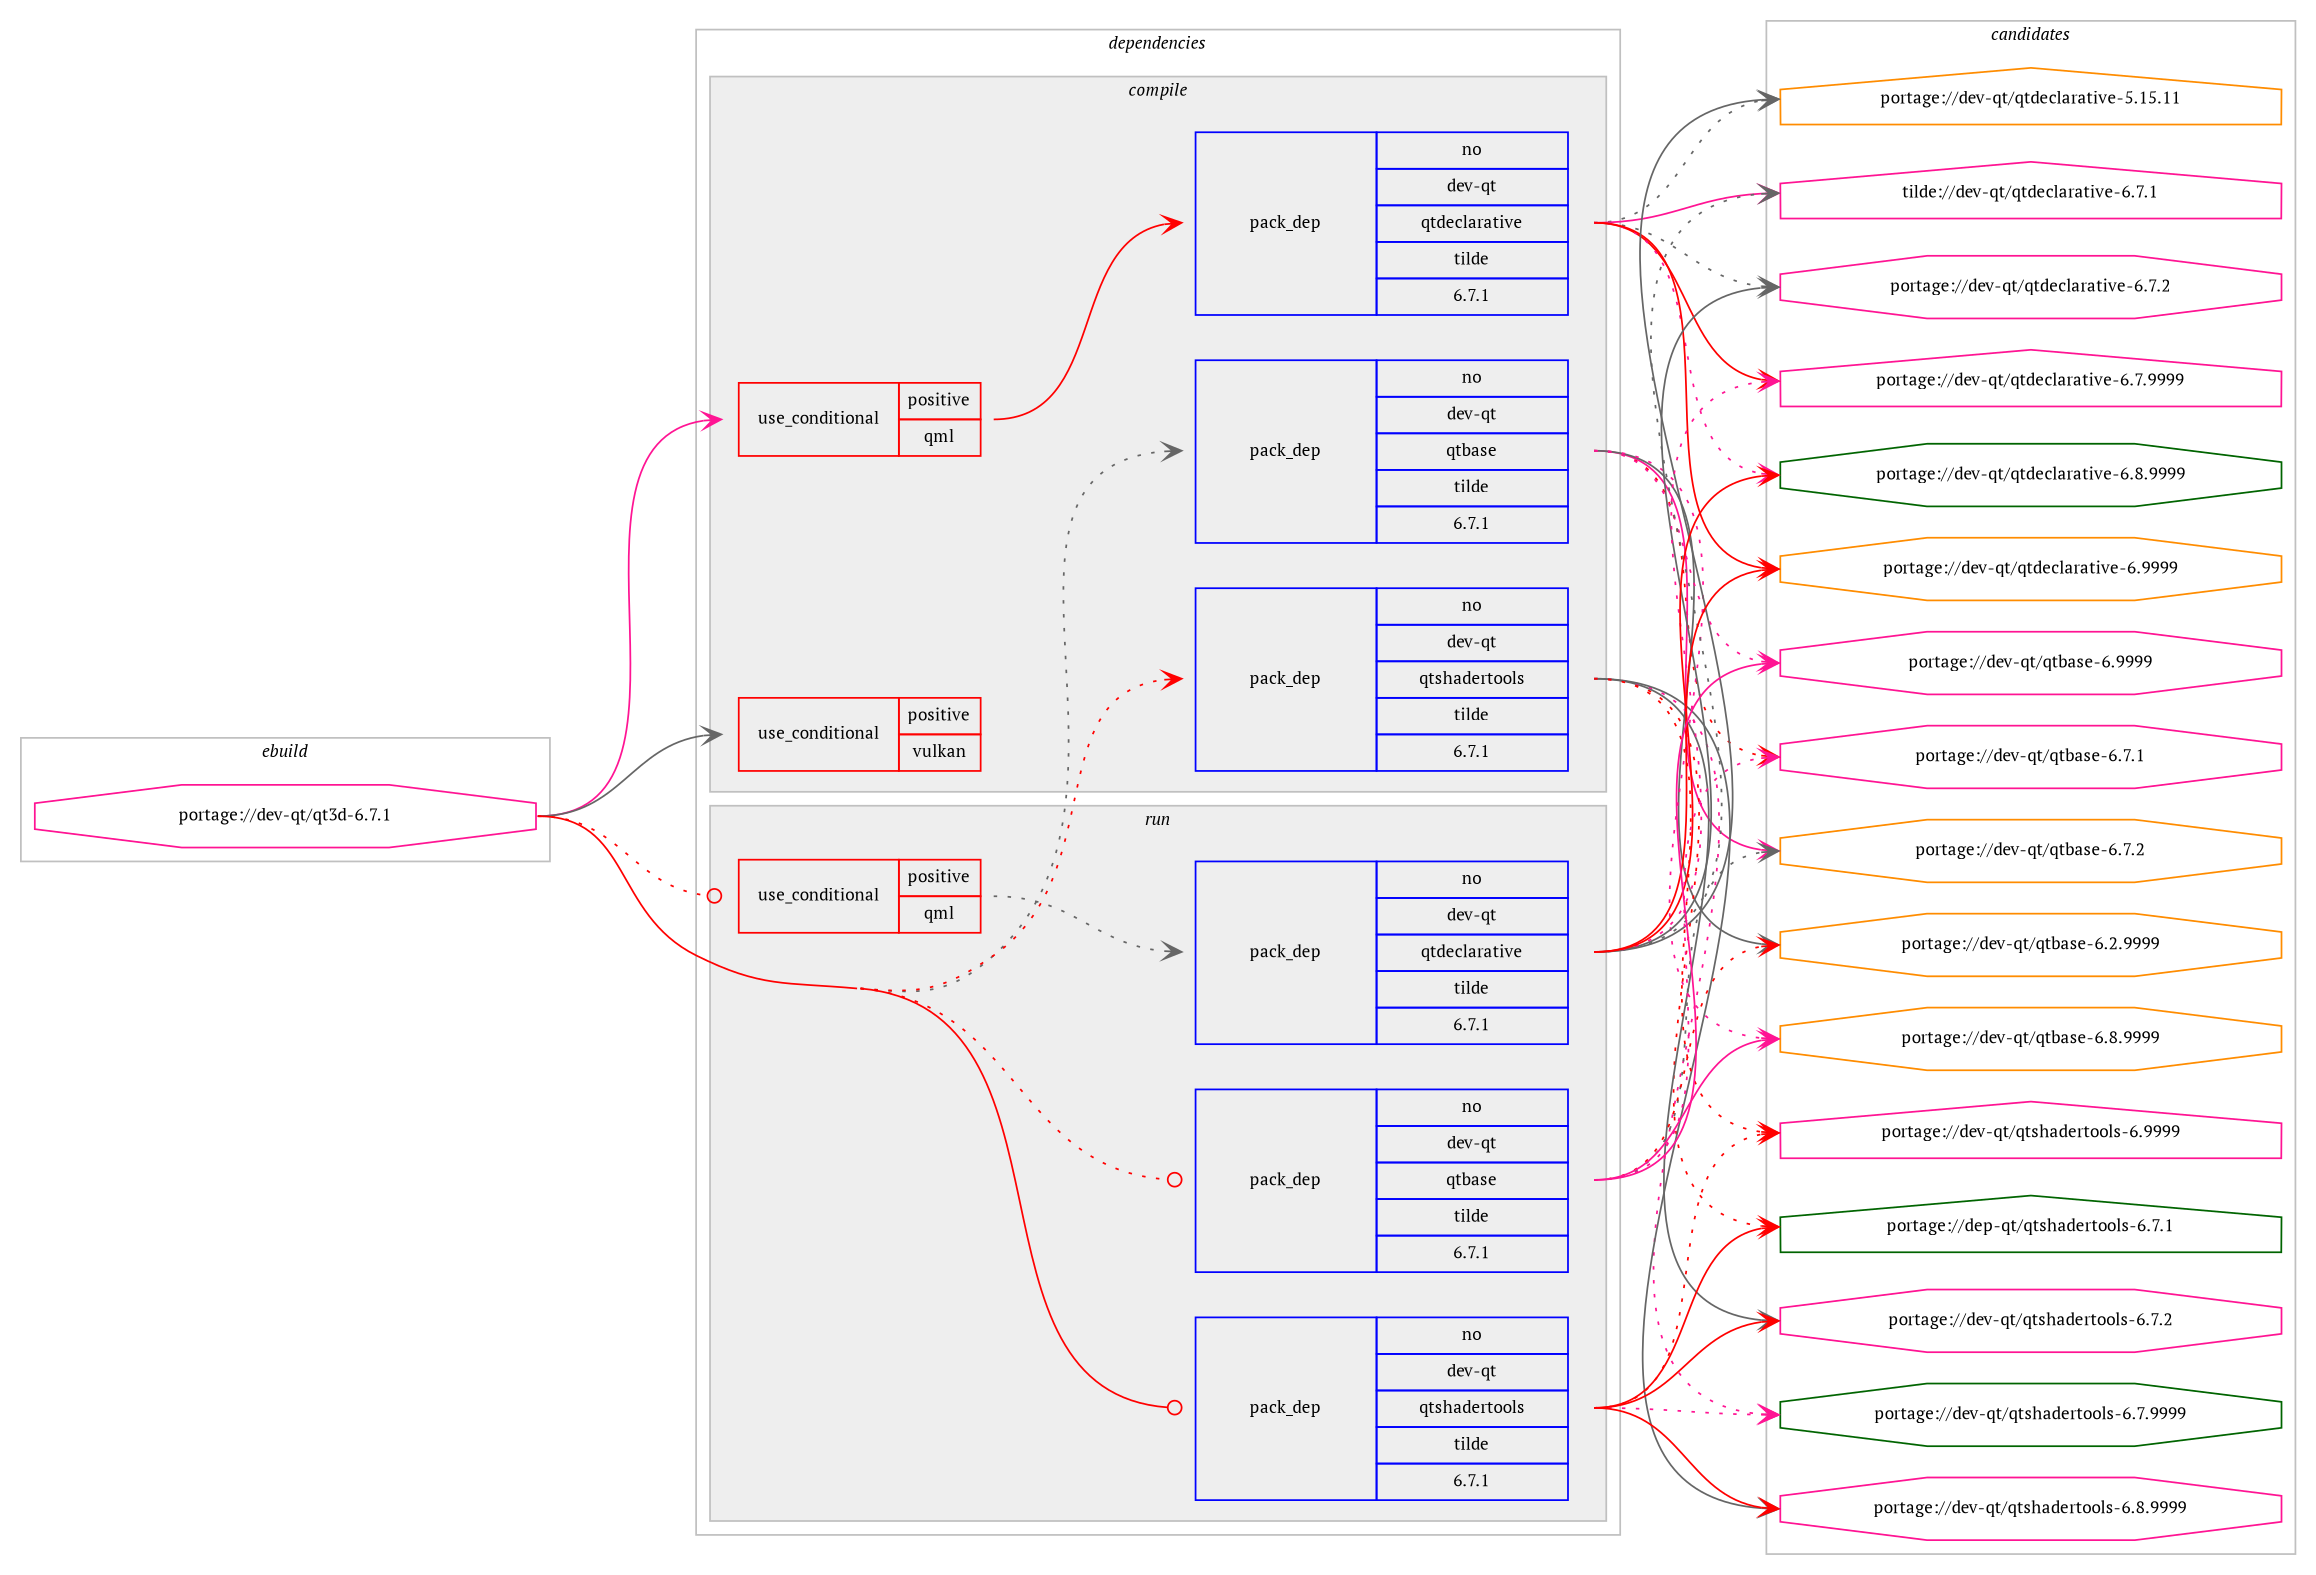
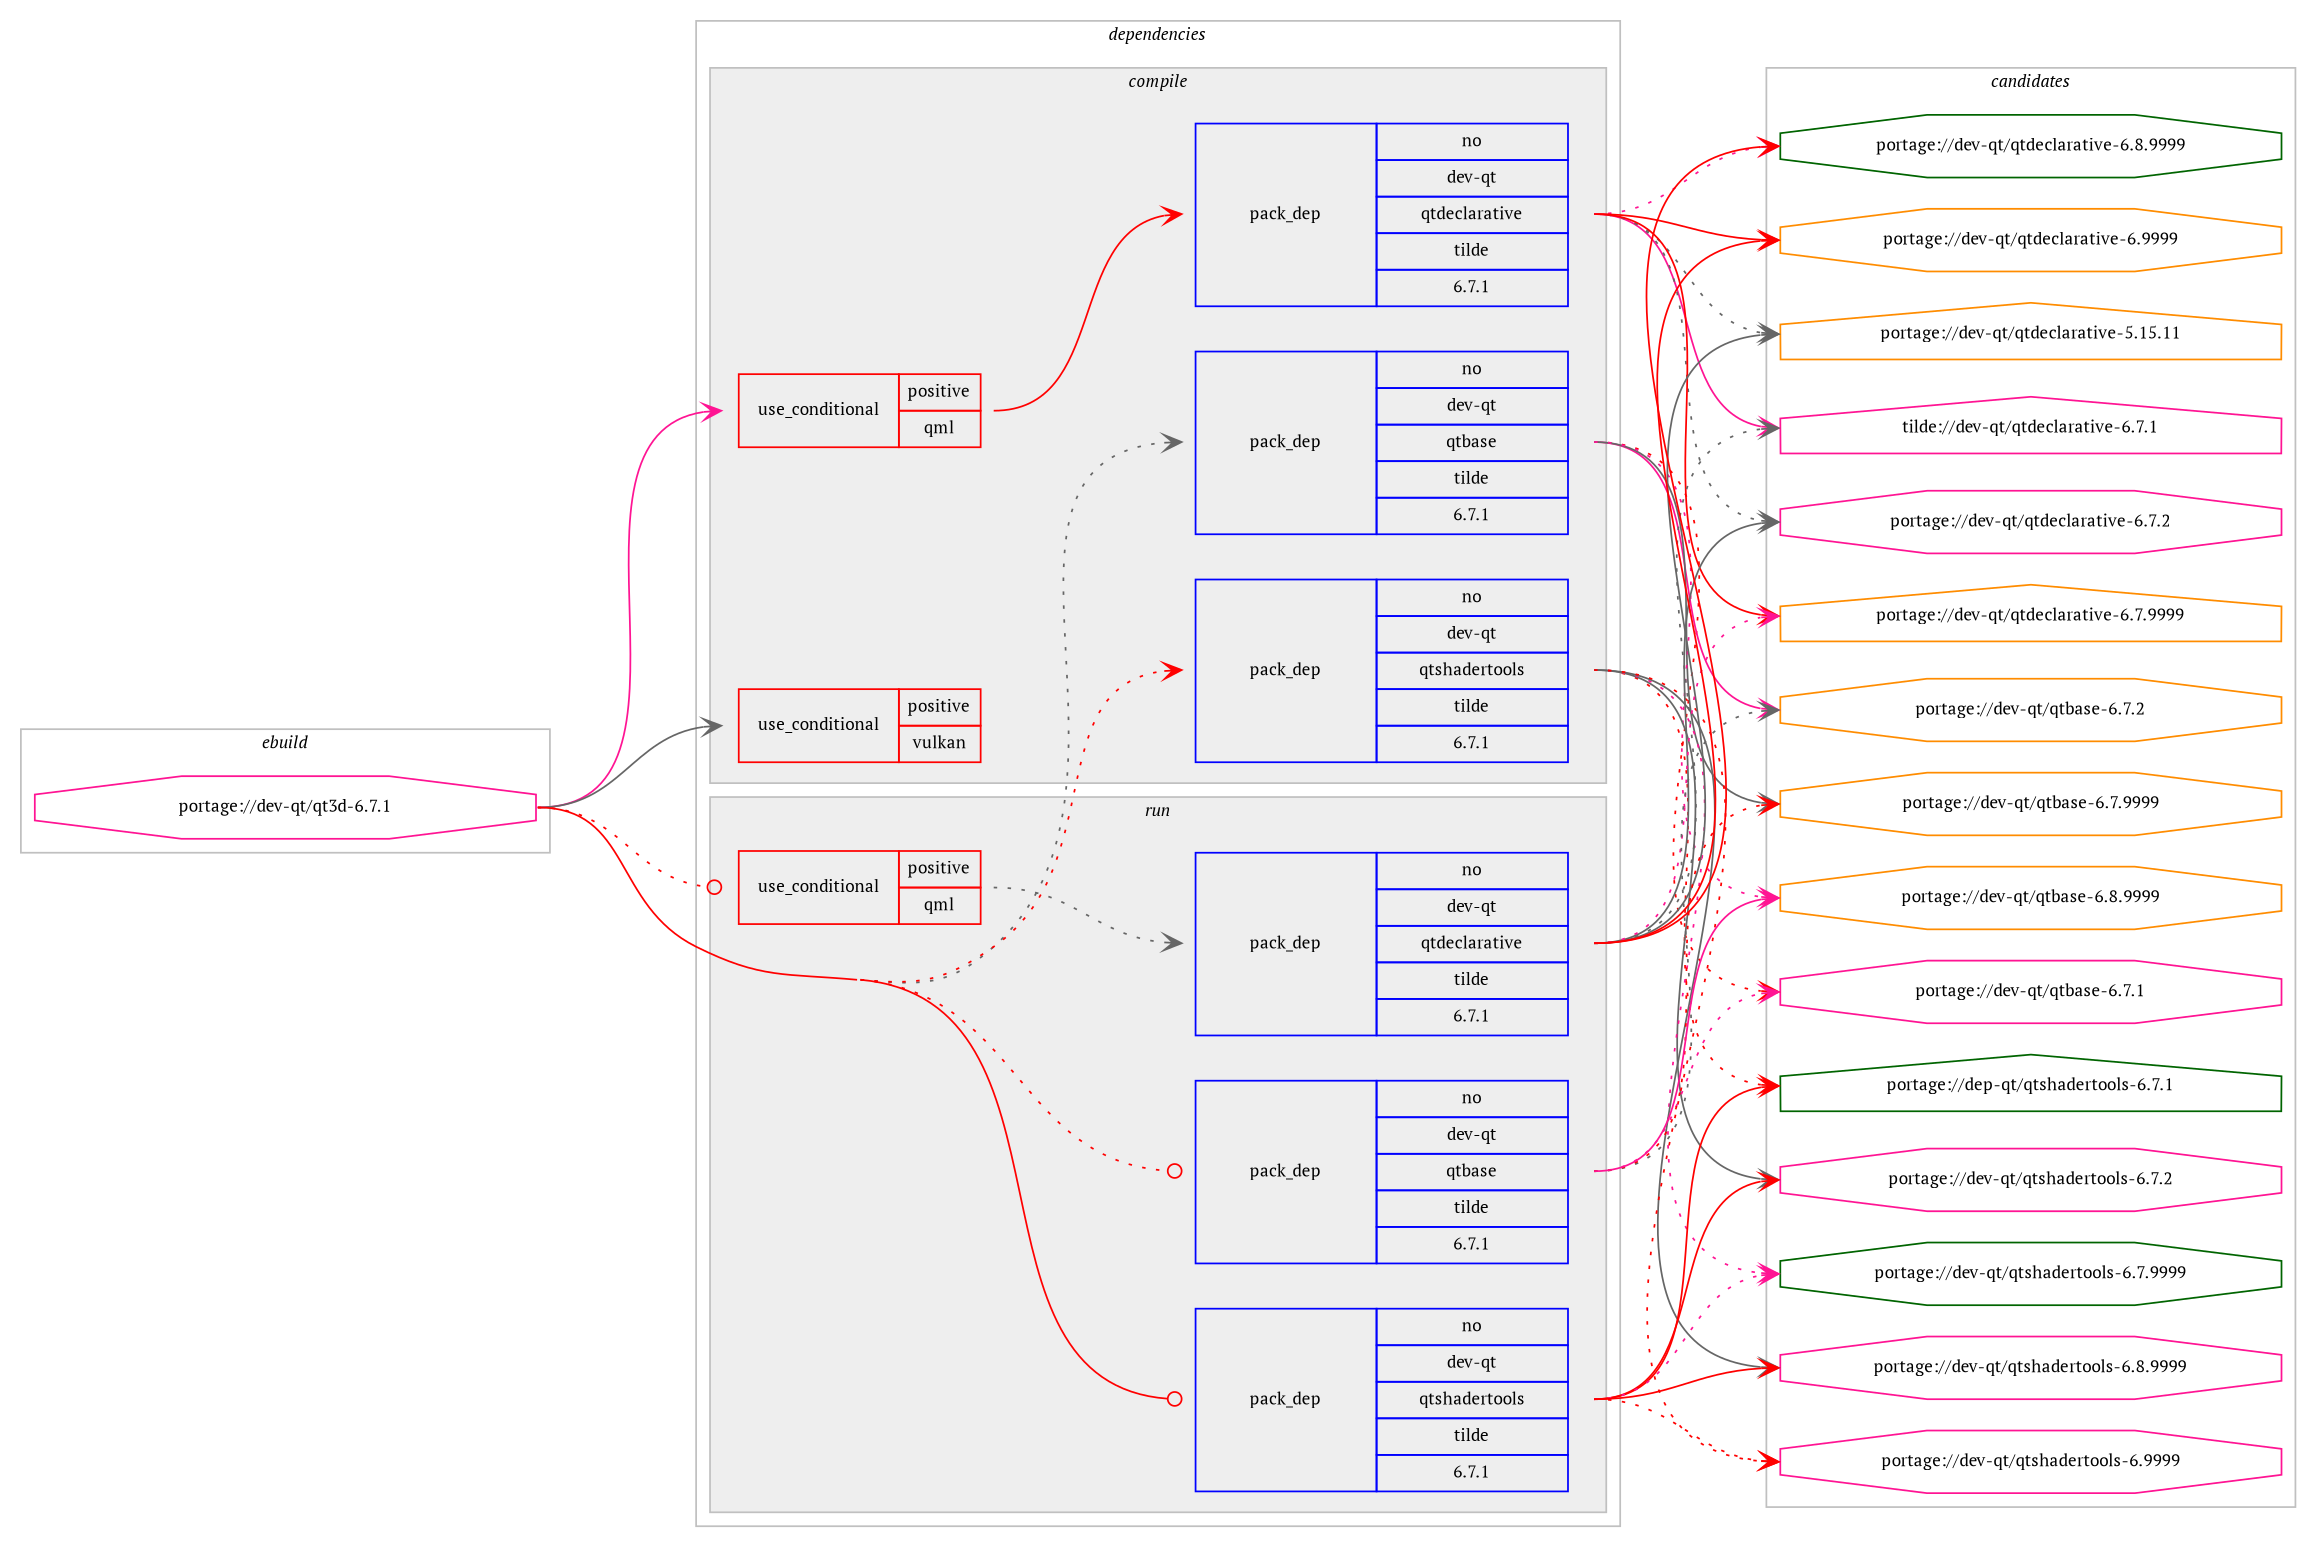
node "portage://dev-qt/qtdeclarative-6.7.9999": color deeppink -> darkorange
node "portage://dev-qt/qtbase-6.9999": removed
node "portage://dev-qt/qtbase-6.2.9999": label "portage://dev-qt/qtbase-6.2.9999" -> "portage://dev-qt/qtbase-6.7.9999"
node "portage://dev-qt/qtshadertools-6.9999": shape house -> octagon
